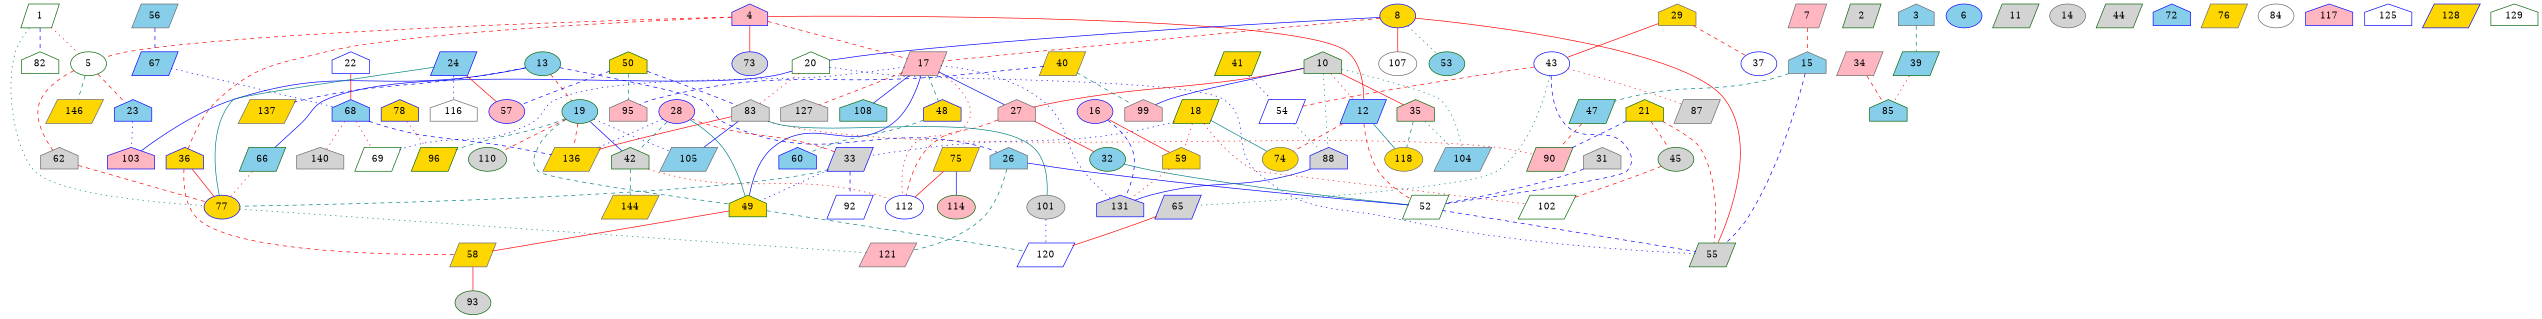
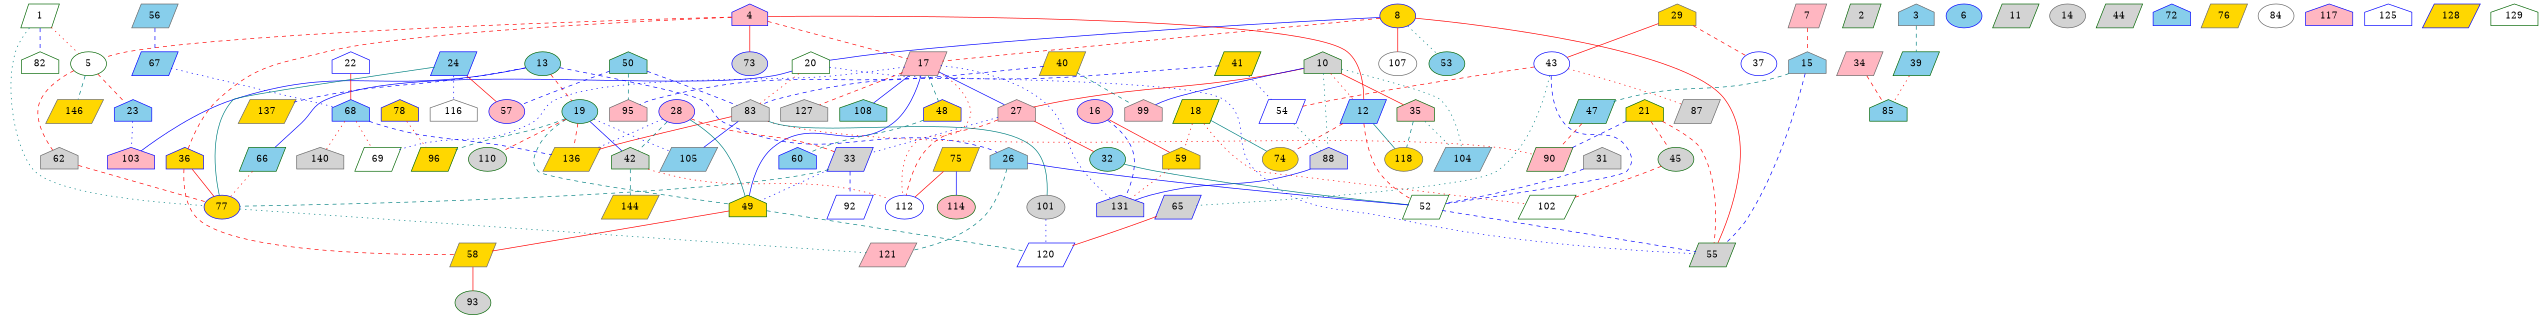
node "50": fillcolor gold -> skyblue
edge "41" -- "83": added
edge "18" -- "33": now "27" -- "33"
